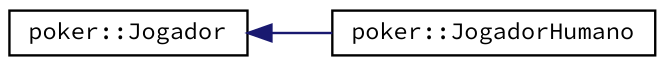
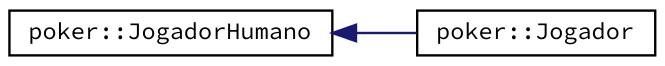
edge "poker::JogadorHumano" -> "poker::Jogador": reversed
